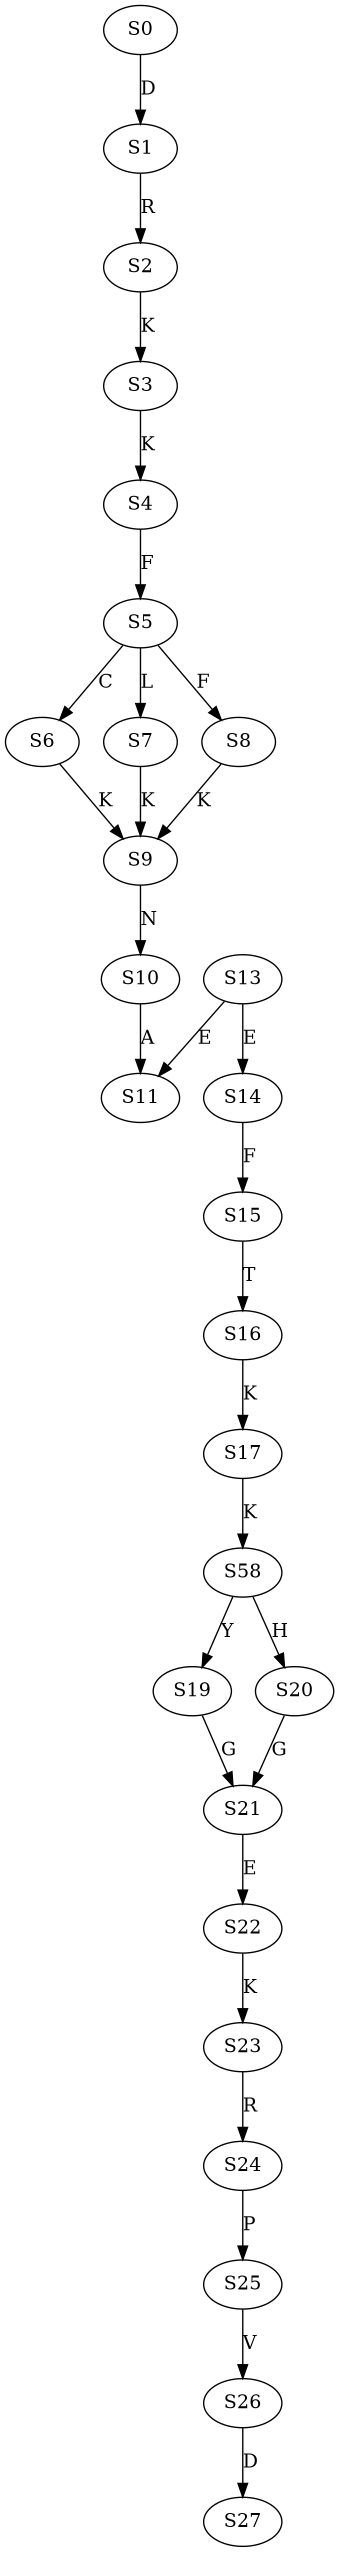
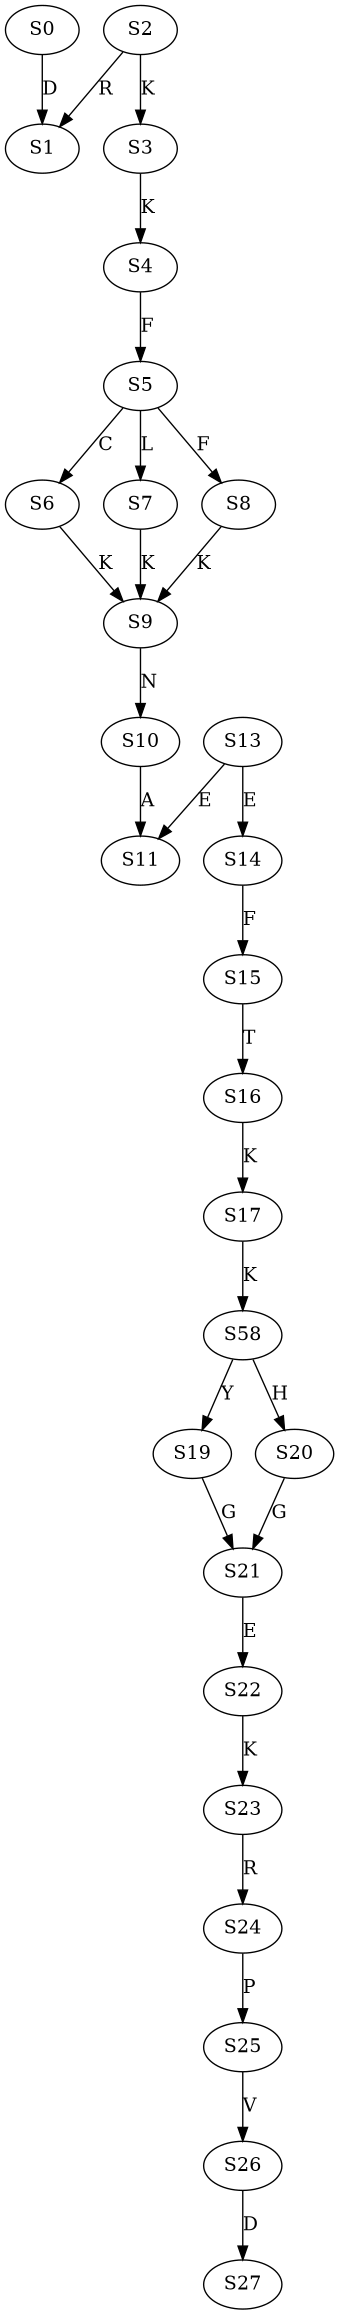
edge "S1" -> "S2": reversed
